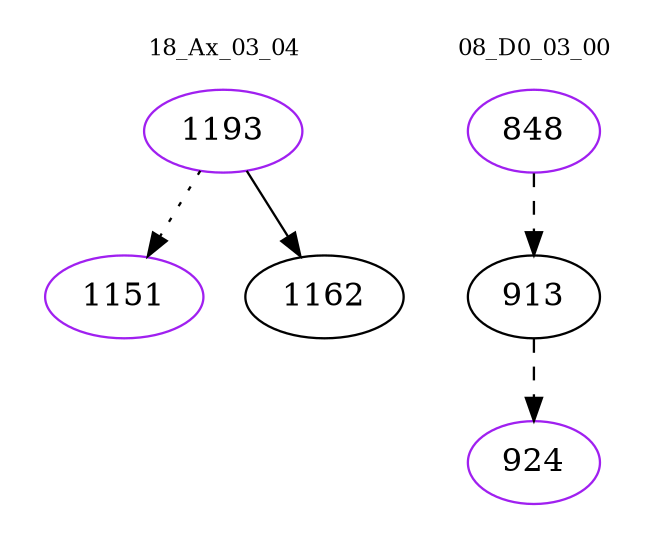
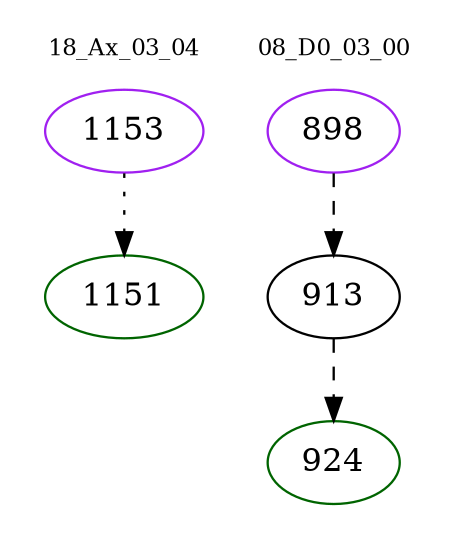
node "1193": label "1193" -> "1153"
node "848": label "848" -> "898"
node "1151": color purple -> darkgreen
node "1162": removed
node "924": color purple -> darkgreen
